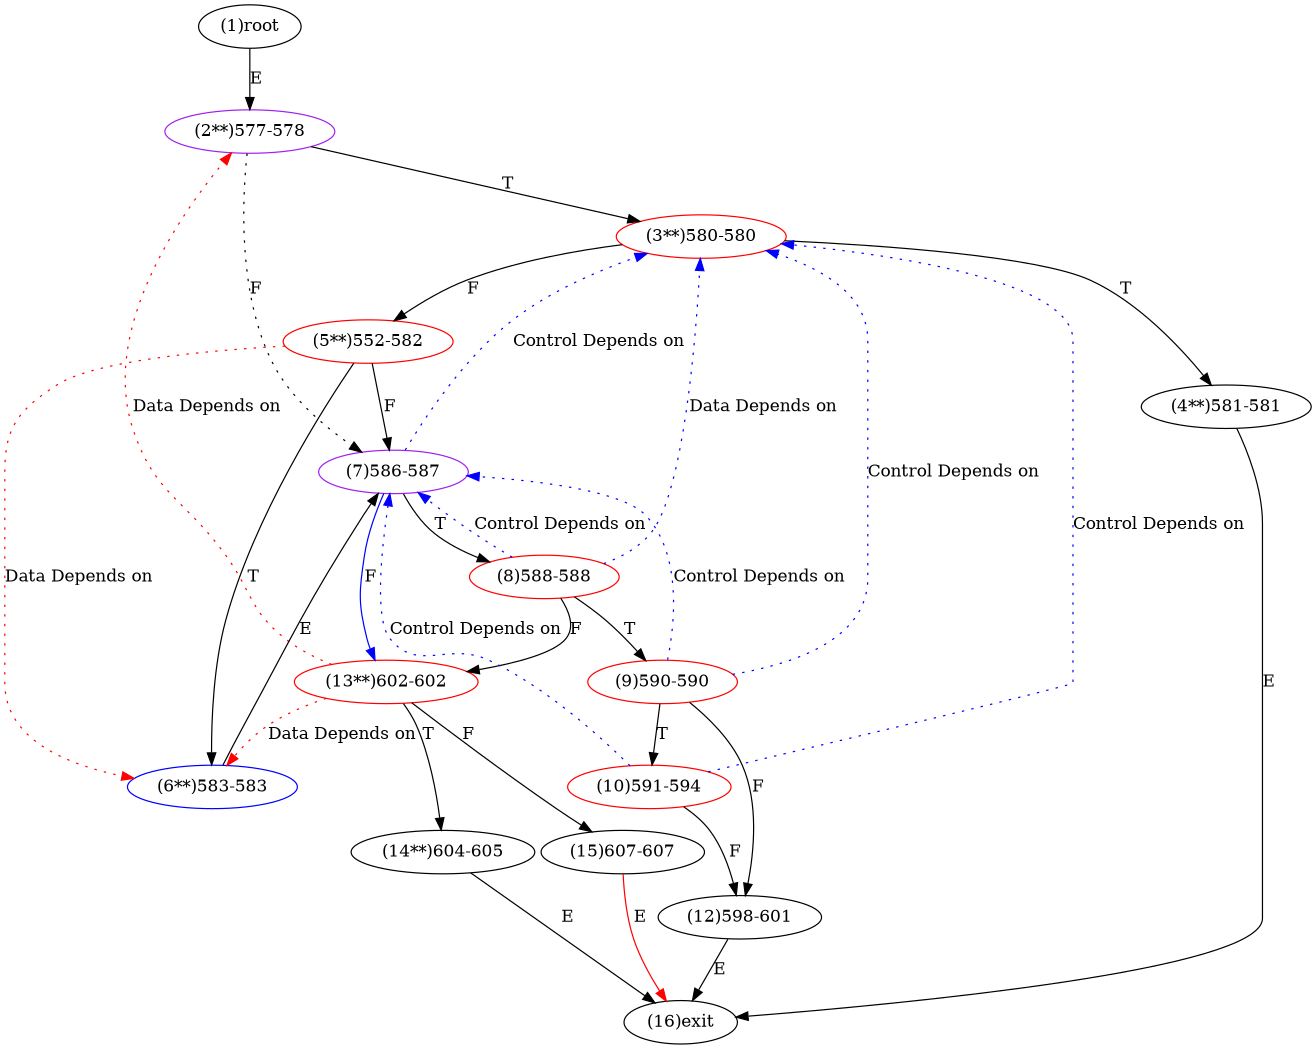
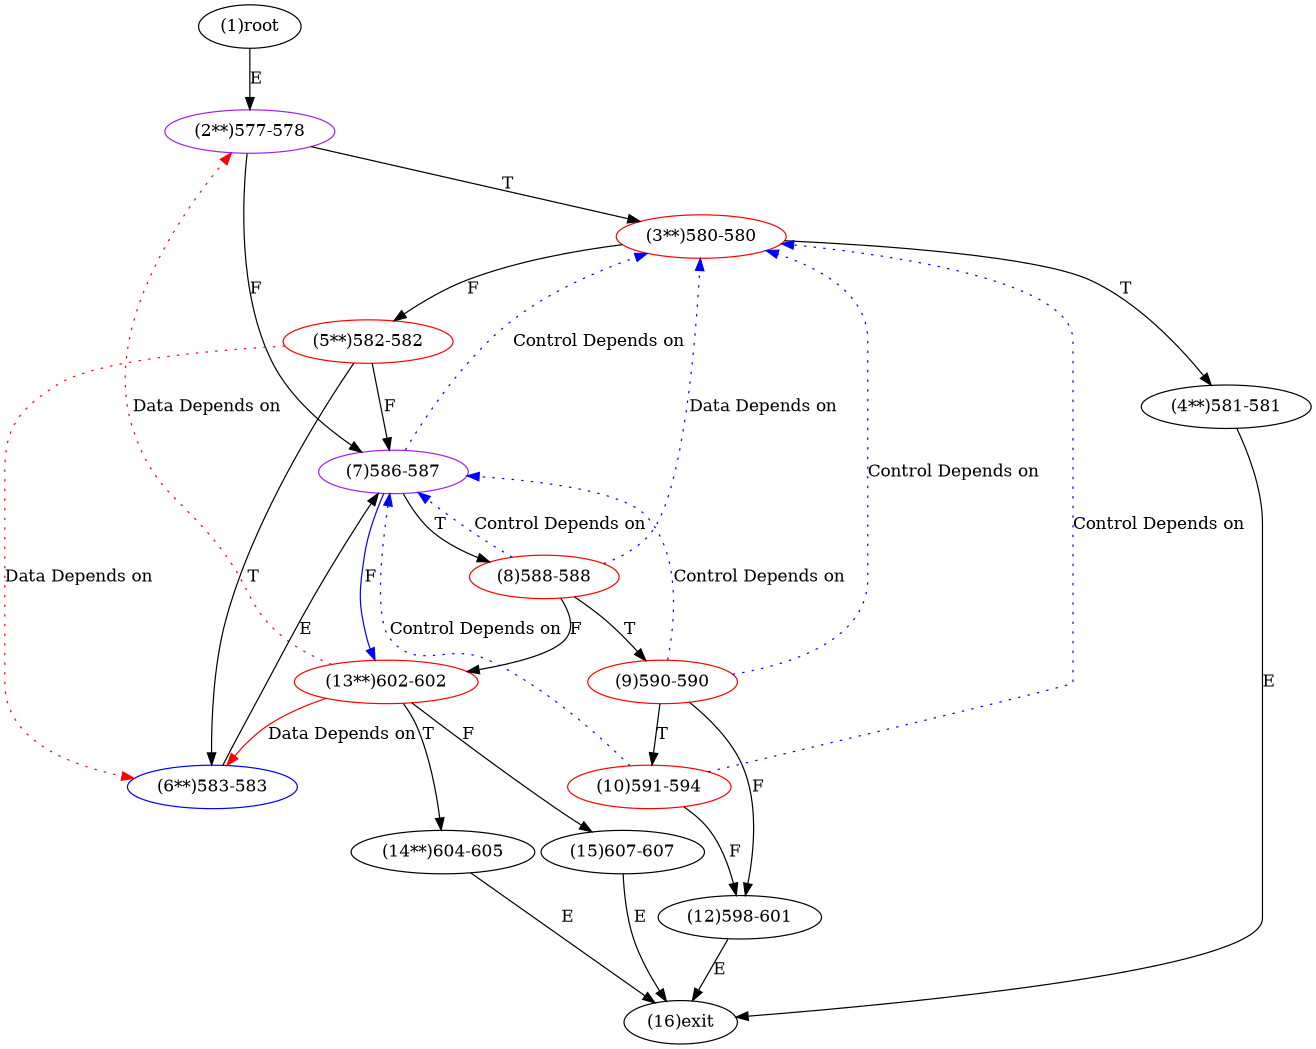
edge "(2**)577-578" -> "(7)586-587": style dotted -> solid
node "(5**)552-582": label "(5**)552-582" -> "(5**)582-582"
edge "(13**)602-602" -> "(6**)583-583": style dotted -> solid
edge "(15)607-607" -> "(16)exit": color red -> black
